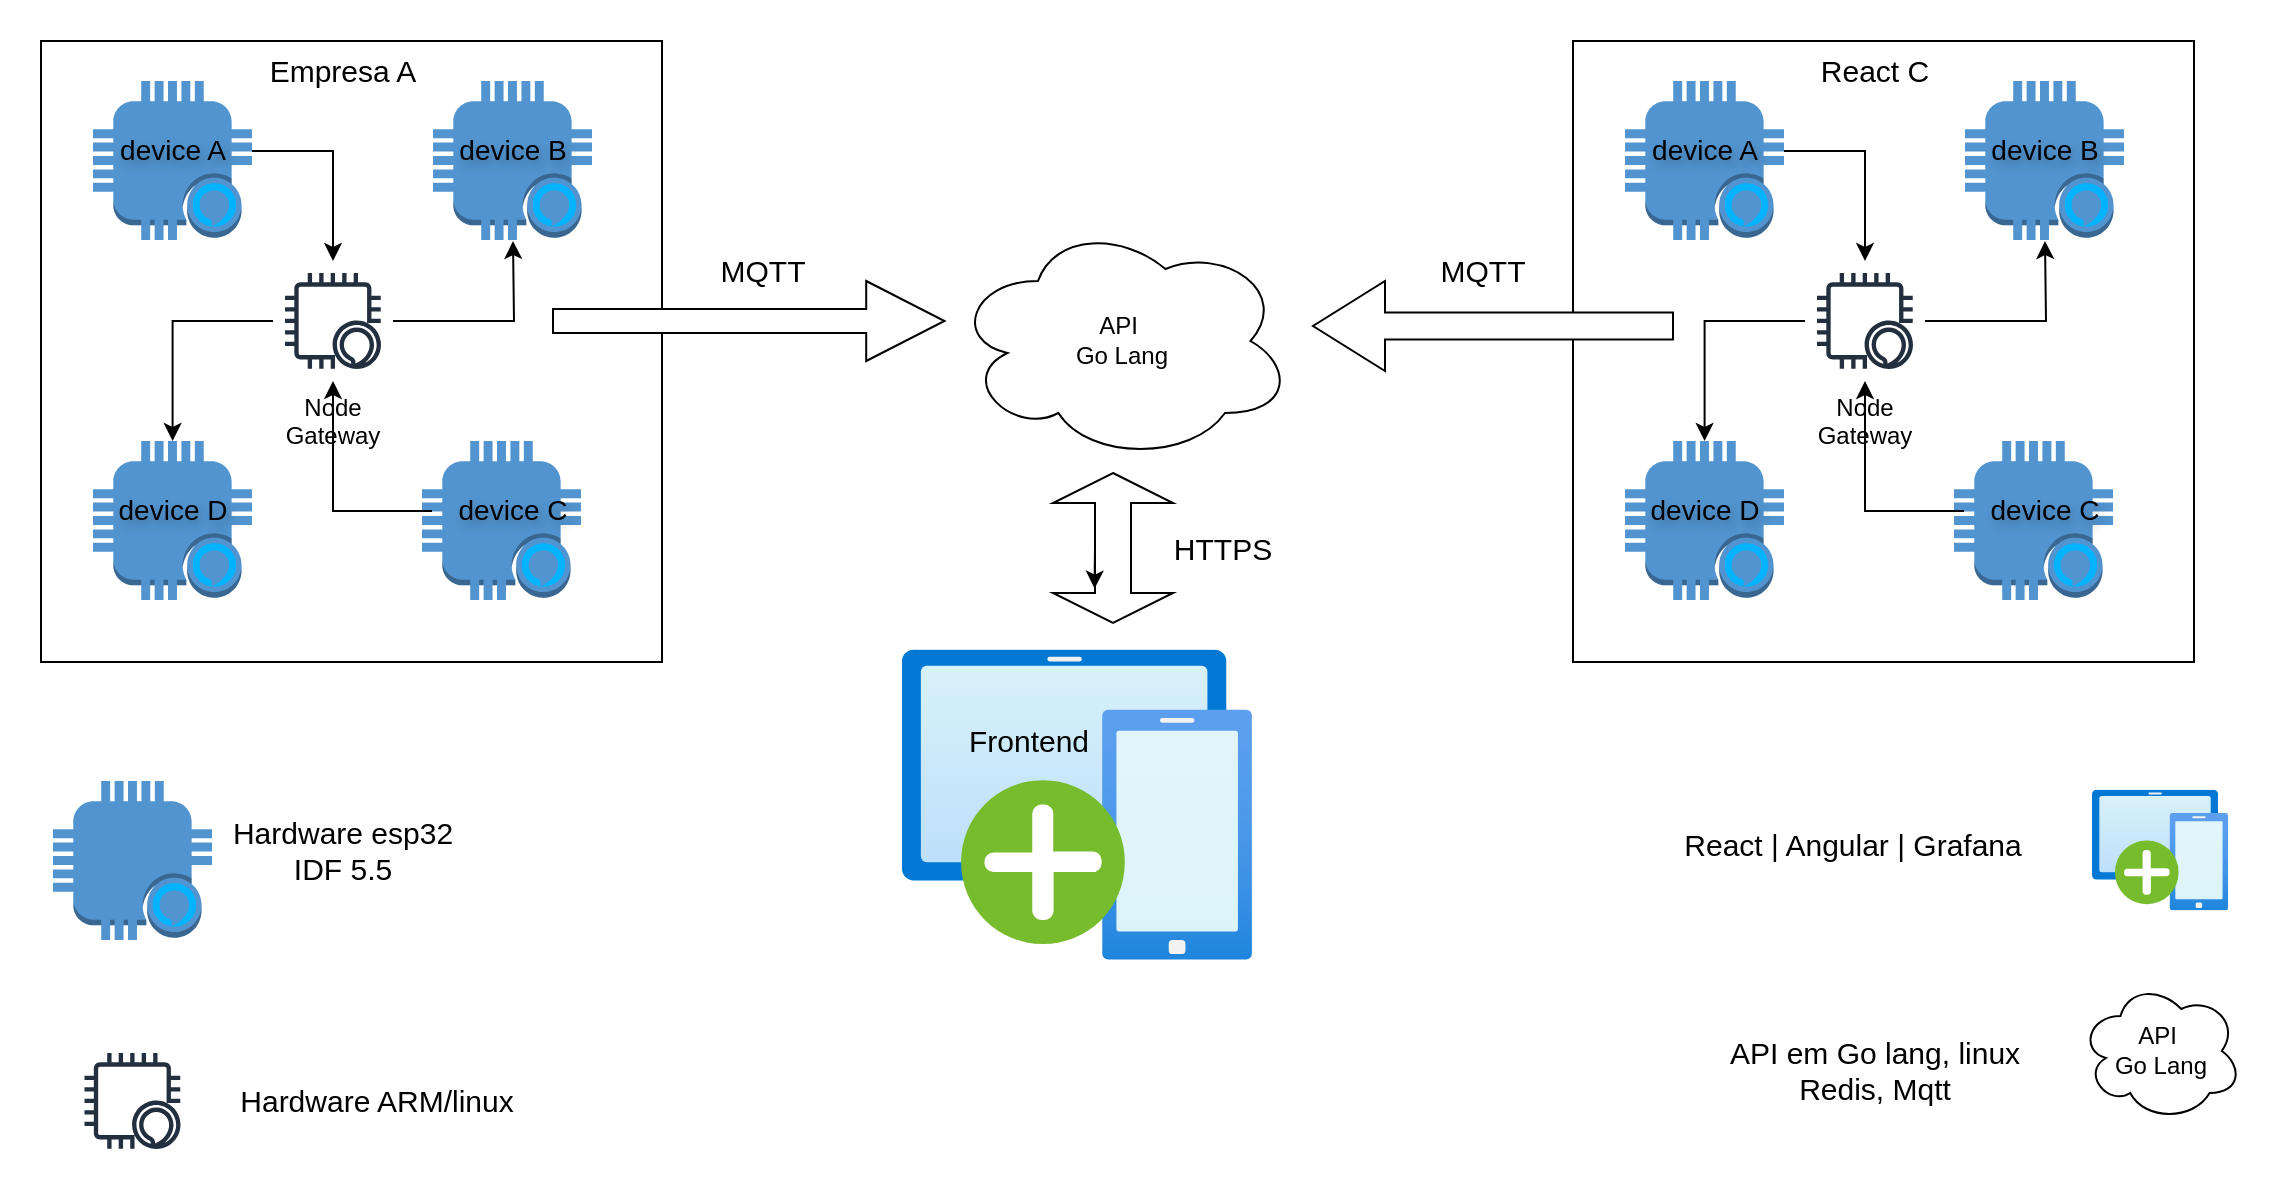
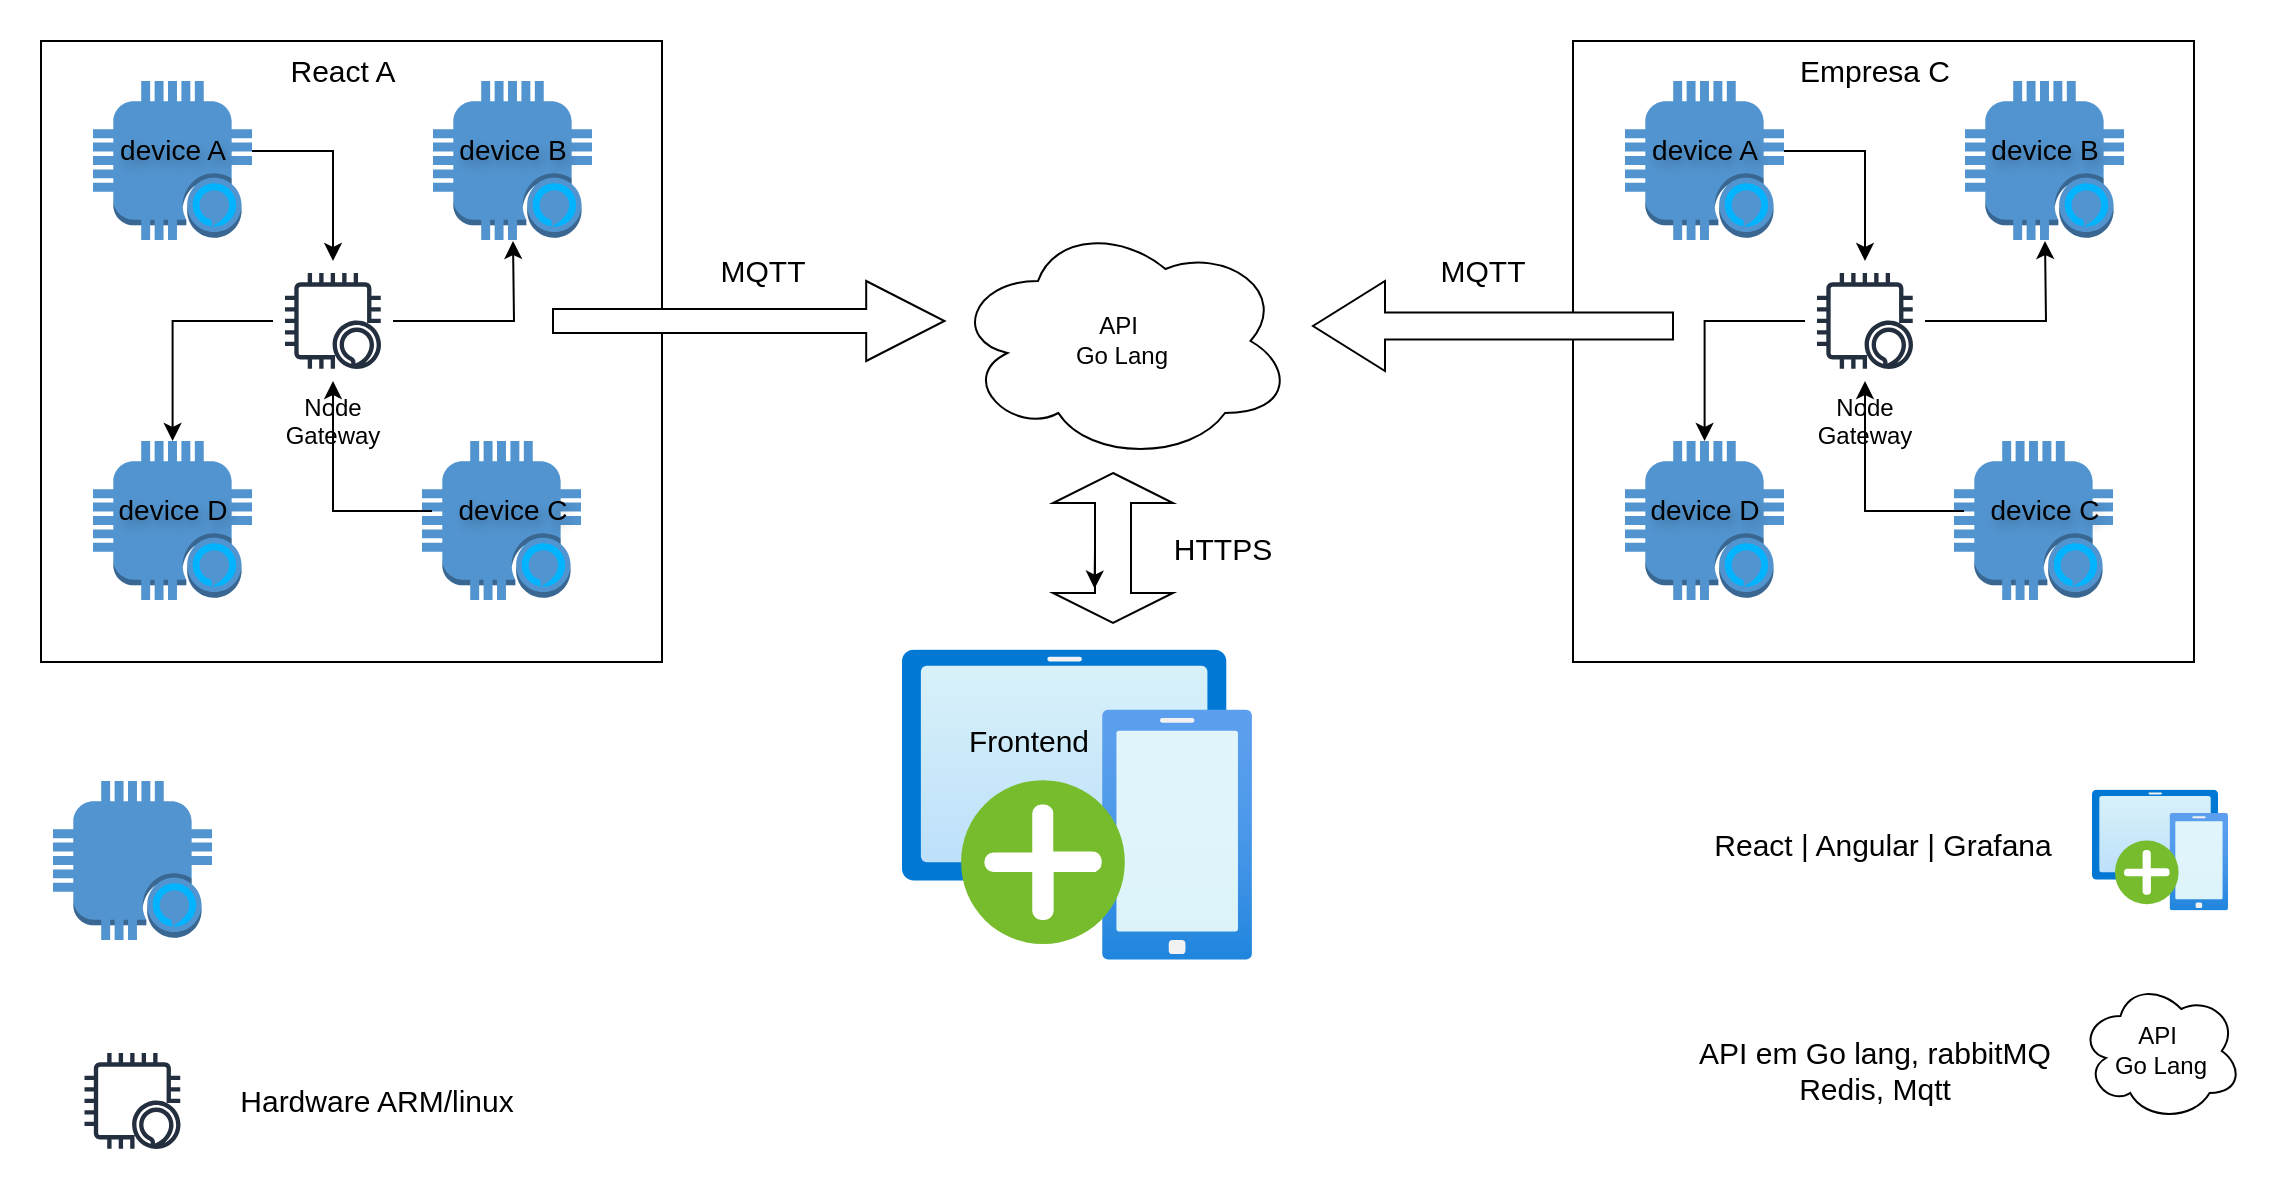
node "Empresa A": label "Empresa A" -> "React A"
node "React C": label "React C" -> "Empresa C"
node "React | Angular | Grafana": moved (1854, 846) -> (1884, 846)
node "Hardware esp32 IDF 5.5": removed
node "API em Go lang, linux Redis, Mqtt": label "API em Go lang, linux Redis, Mqtt" -> "API em Go lang, rabbitMQ Redis, Mqtt"
